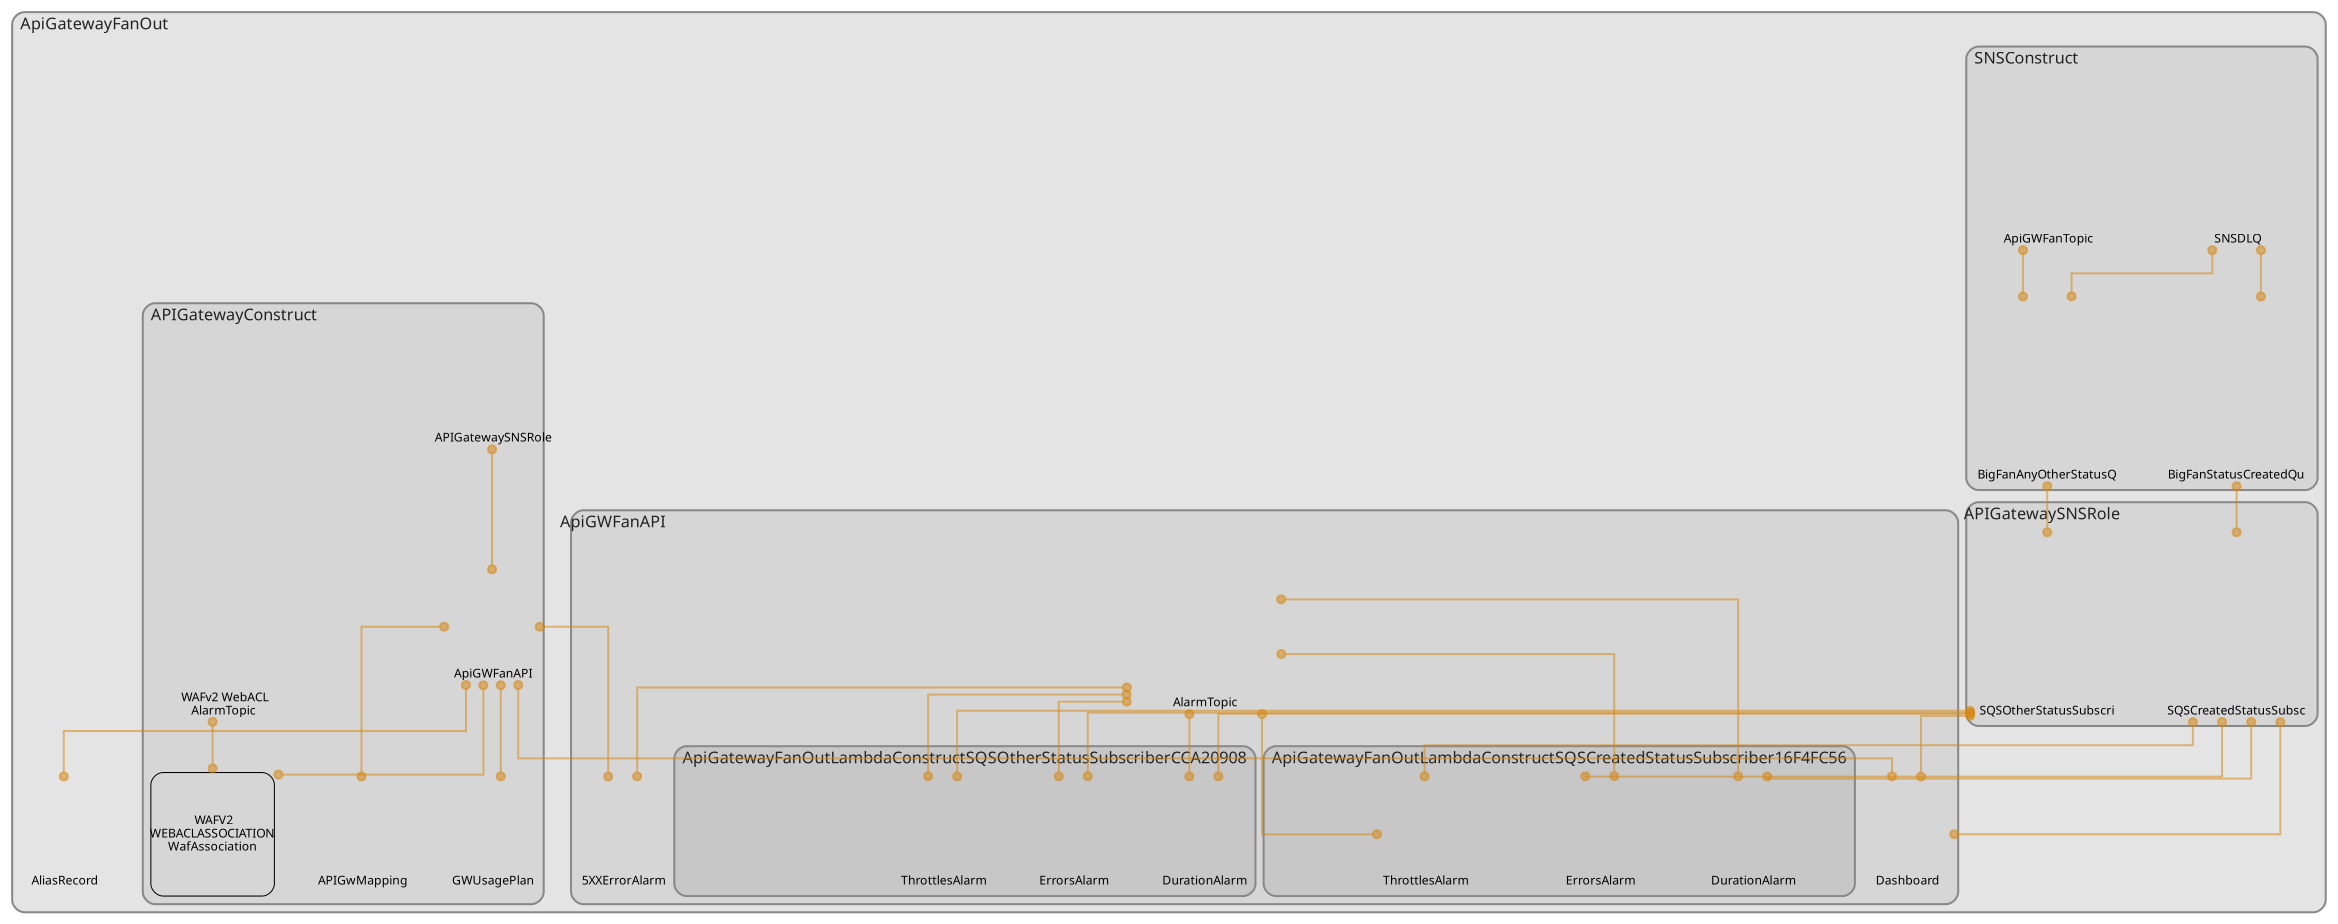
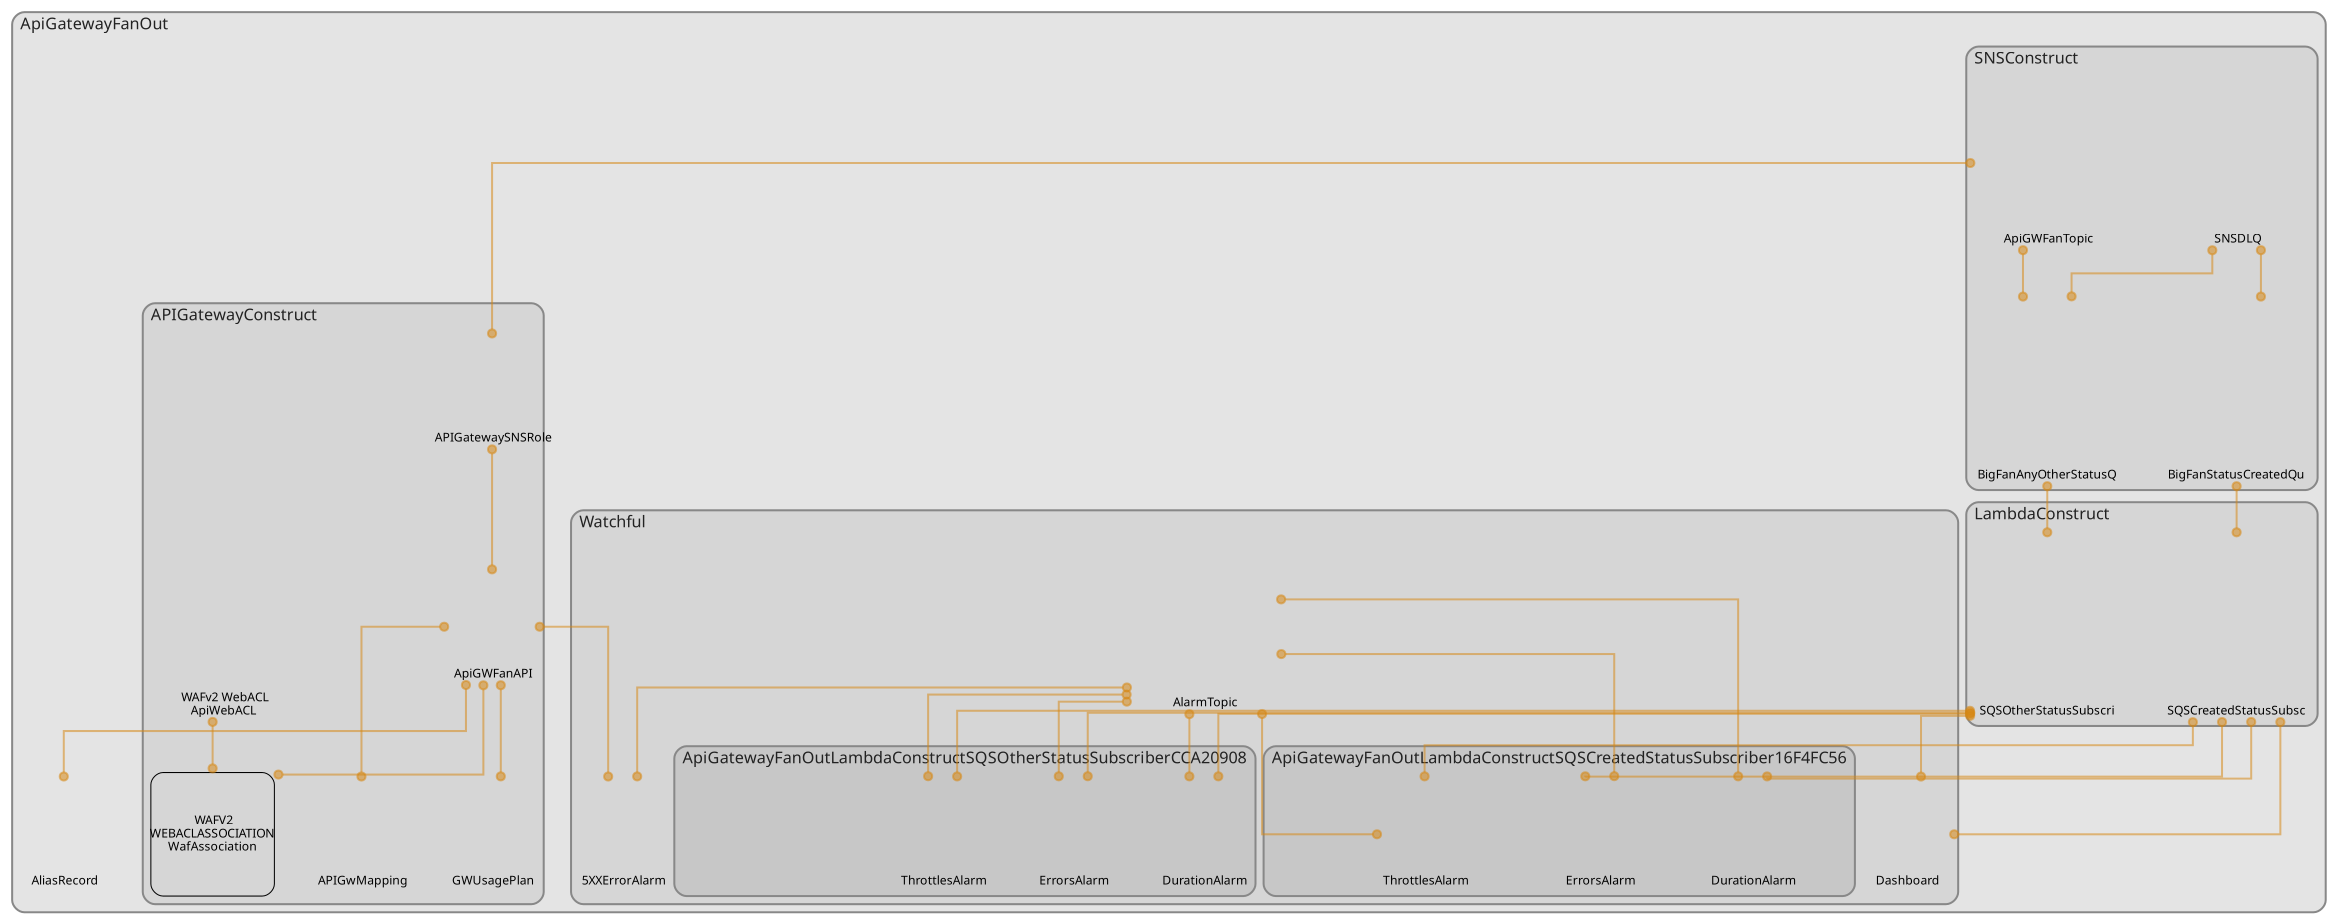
edge "ApiGWFanTopic" -- "APIGatewaySNSRole": added
cluster "APIGatewaySNSRole": label "APIGatewaySNSRole" -> "LambdaConstruct"
cluster "ApiGWFanAPI": label "ApiGWFanAPI" -> "Watchful"
node "WAFv2 WebACL AlarmTopic": label "WAFv2 WebACL AlarmTopic" -> "WAFv2 WebACL ApiWebACL"
edge "ApiGWFanAPI" -- "Dashboard": removed
